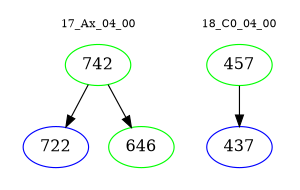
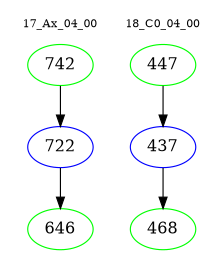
node "457": label "457" -> "447"
edge "742" -> "646": now "722" -> "646"
node "468": added
